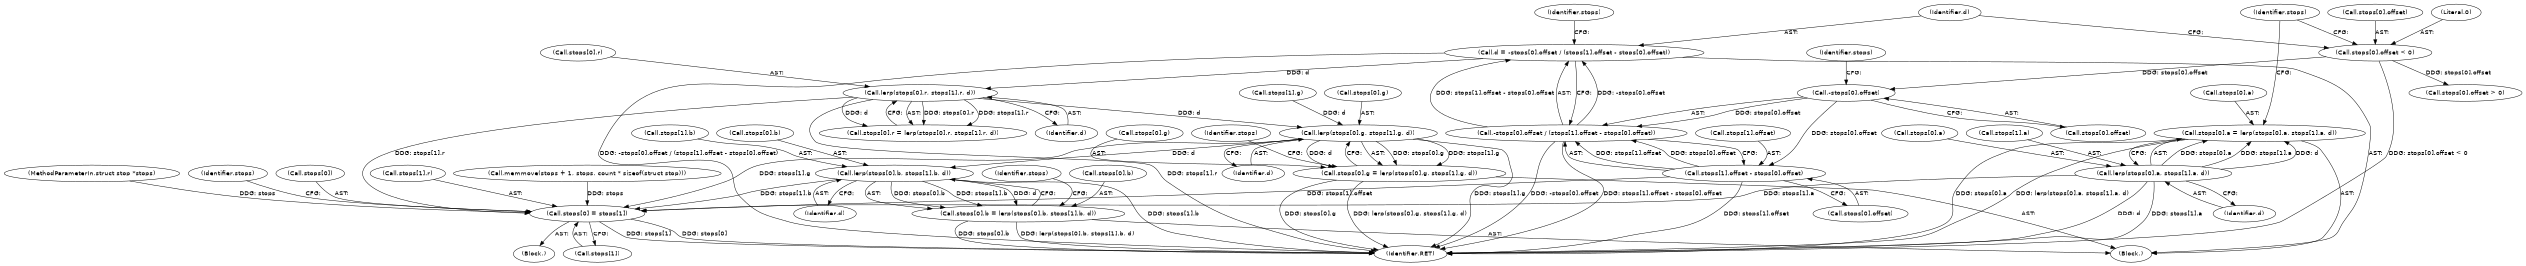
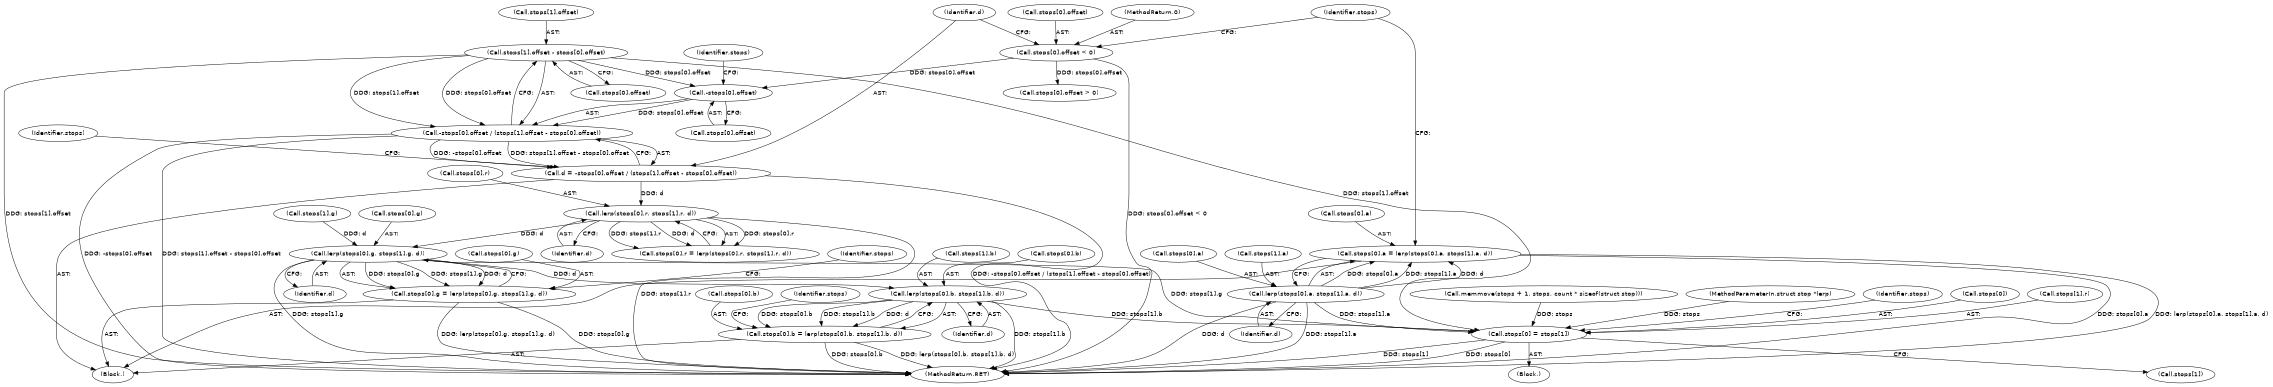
node "(Literal,0)": label "(Literal,0)" -> "(MethodReturn,0)"
edge "(Call,lerp(stops[0].r, stops[1].r, d))" -> "(Call,stops[0] = stops[1])": removed, label "DDG: stops[1].r"
edge "(Call,-stops[0].offset)" -> "(Call,stops[1].offset - stops[0].offset)": reversed
node "(MethodParameterIn,struct stop *stops)": label "(MethodParameterIn,struct stop *stops)" -> "(MethodParameterIn,struct stop *lerp)"
edge "(Call,stops[1])" -> "(Call,stops[0] = stops[1])": removed, label "AST:"
node "(Identifier,RET)": label "(Identifier,RET)" -> "(MethodReturn,RET)"
